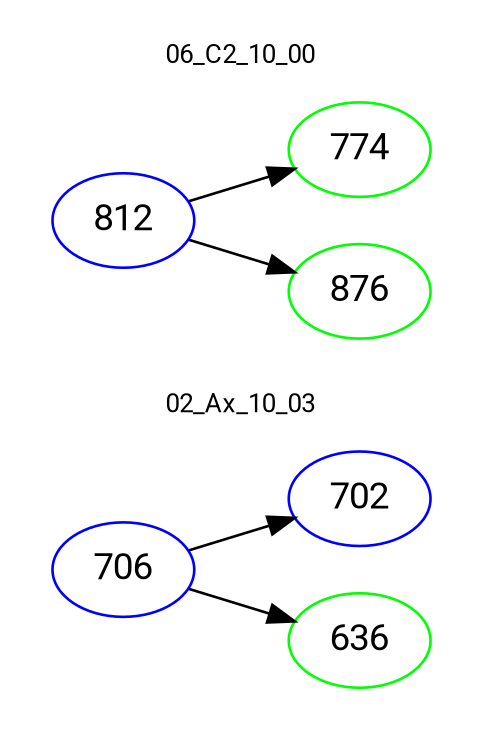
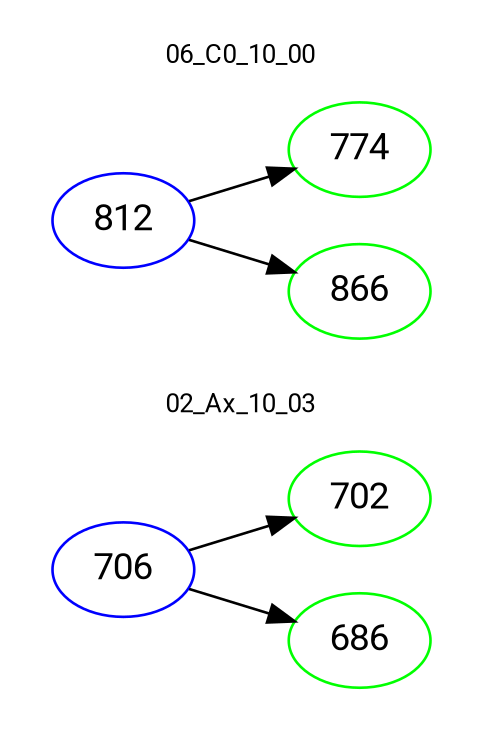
cluster "06_C2_10_00": label "06_C2_10_00" -> "06_C0_10_00"
node "876": label "876" -> "866"
node "702": color blue -> green
node "636": label "636" -> "686"
